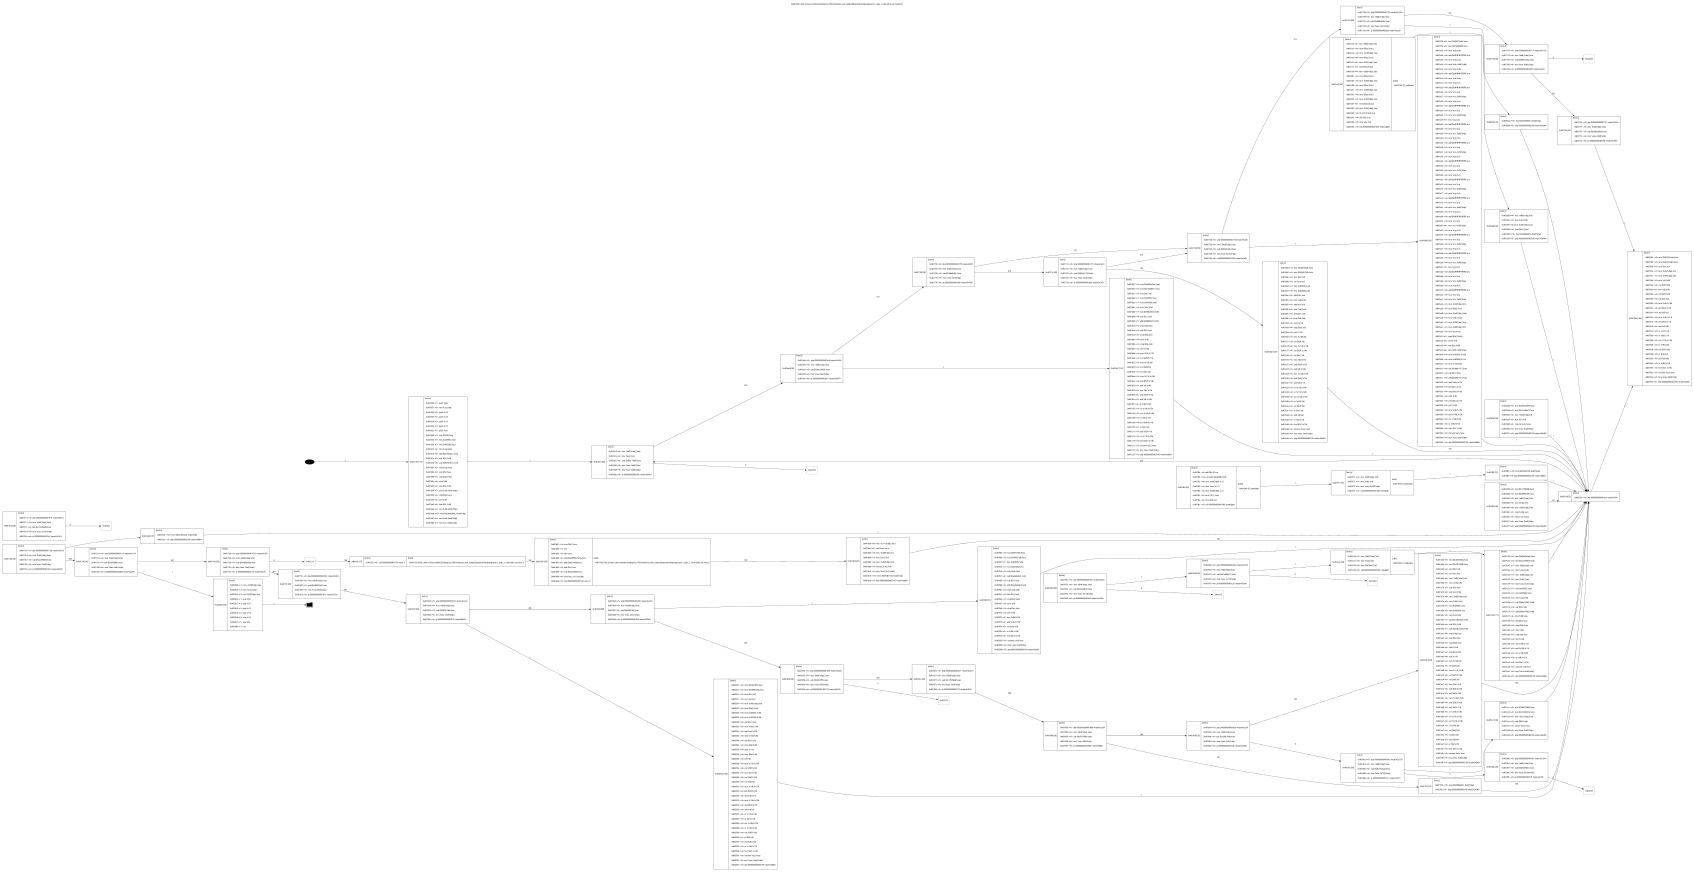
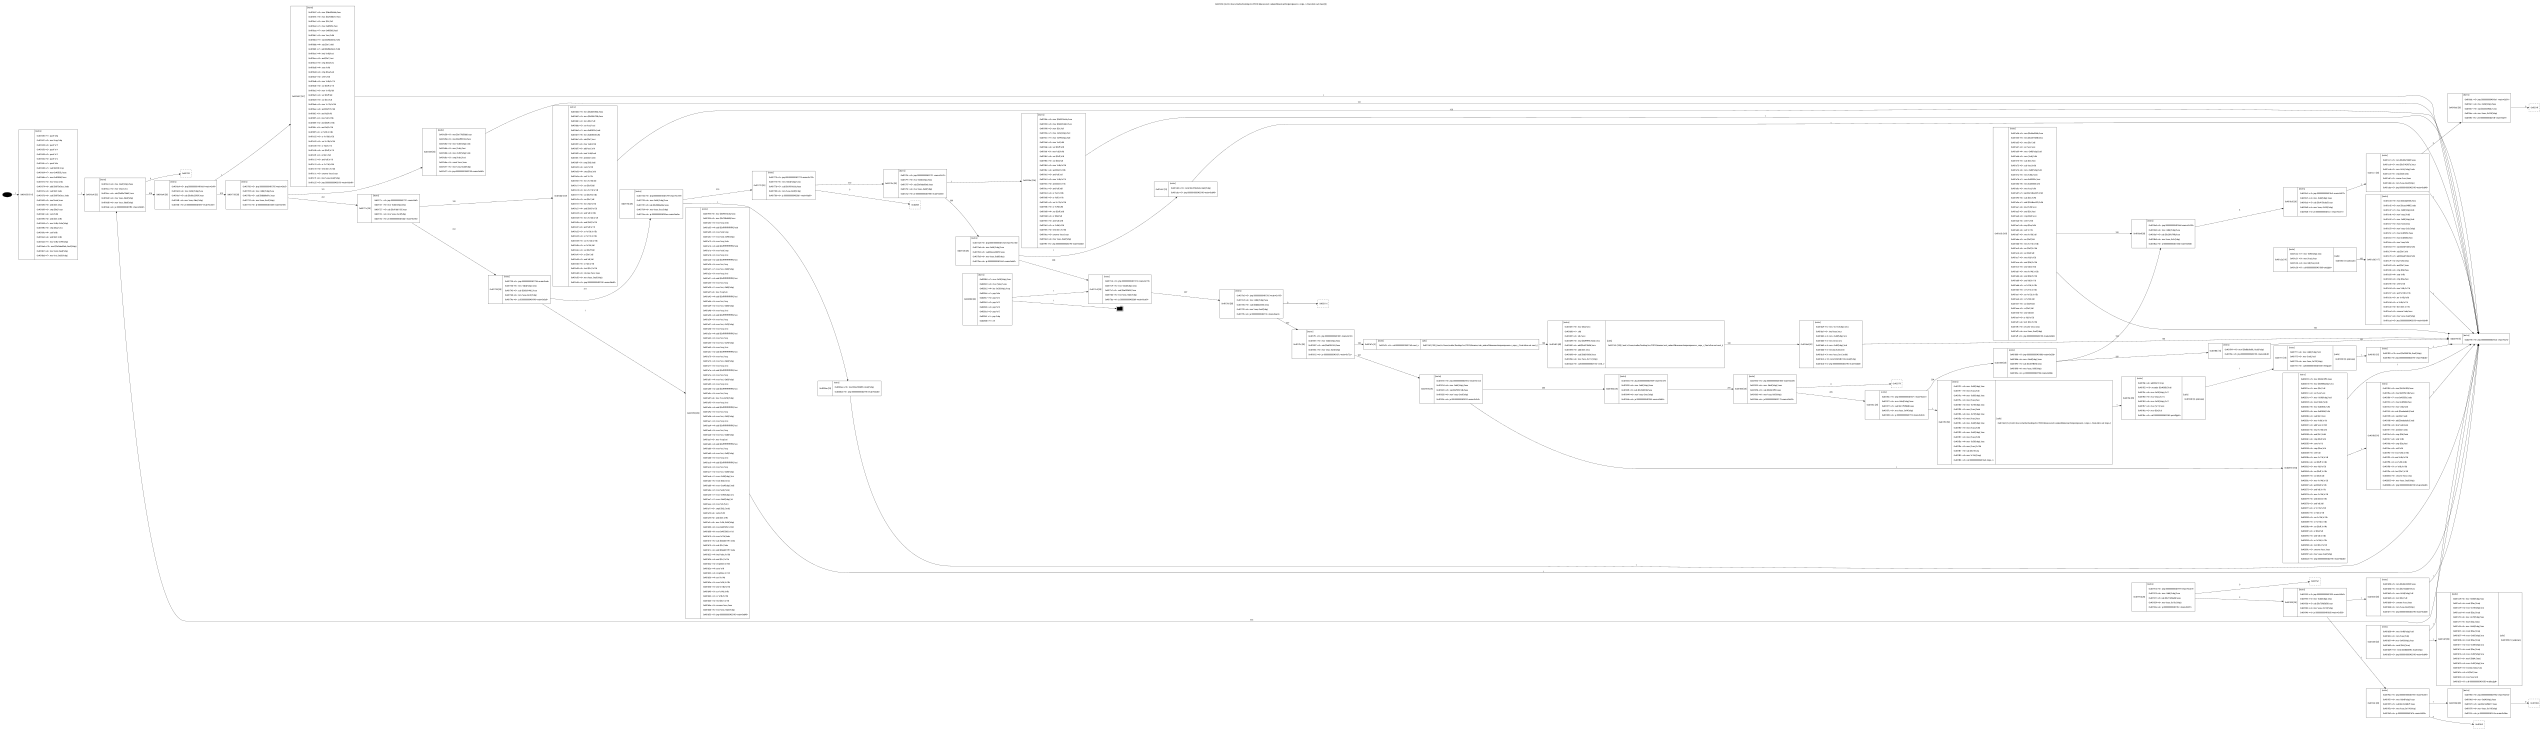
edge "0x401cdf [89]" -> "0x401d38 [32]": reversed
edge "0x40178c [28]" -> "0x4017a8 [28]": added, label "309"
edge "0x401700 [28]" -> "0x401738 [28]": now "0x401700 [28]" -> "0x401d58 [36]"
node "0x401f13 [59]": added
edge "0x402190 [5]" -> "0x40198e [106]": reversed
edge "0x401c2a [19]" -> "0x401c3d [117]": label " 1" -> " 100"
edge "0x402116" -> "0x401d7c [5]": now "0x4017fc [28]" -> "0x401d7c [5]"
edge "0x401968 [28]" -> "0x401c2a [19]": removed, label "1"
edge "0x4017c4 [28]" -> "0x4020b9 [24]": reversed
node "0x401930 [28]": added
edge "0x401834 [28]" -> "0x401fb5 [91]": now "0x402010 [154]" -> "0x401fb5 [91]"
edge "0x4018a4 [28]" -> "0x401e5b [169]": reversed
edge "0x4018c0 [28]" -> "0x4018dc [28]": now "0x401cc1 [30]" -> "0x4018dc [28]"
